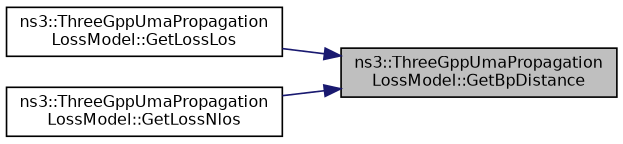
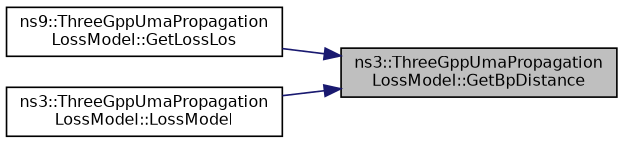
node "ns3::ThreeGppUmaPropagation LossModel::GetLossLos": label "ns3::ThreeGppUmaPropagation LossModel::GetLossLos" -> "ns9::ThreeGppUmaPropagation LossModel::GetLossLos"
node "ns3::ThreeGppUmaPropagation LossModel::GetLossNlos": label "ns3::ThreeGppUmaPropagation LossModel::GetLossNlos" -> "ns3::ThreeGppUmaPropagation LossModel::LossModel"
